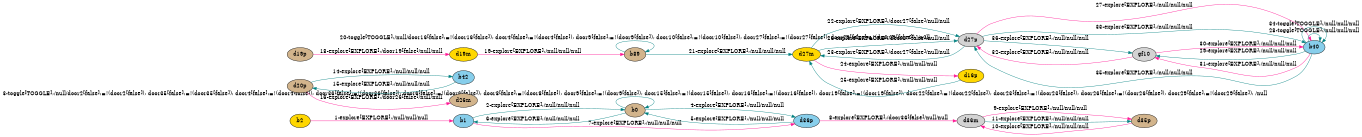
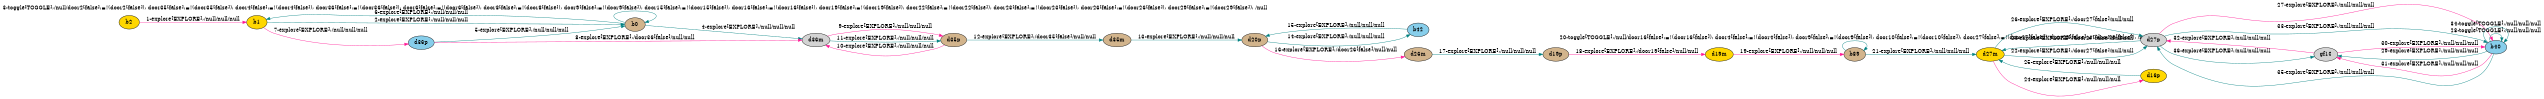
node "d35m": added
edge "d26m" -> "d19p": added, label "17-explore[EXPLORE];/null/null/null"
edge "b0" -> "d36p": now "b0" -> "d36m"
node "b1": fillcolor skyblue -> gold
